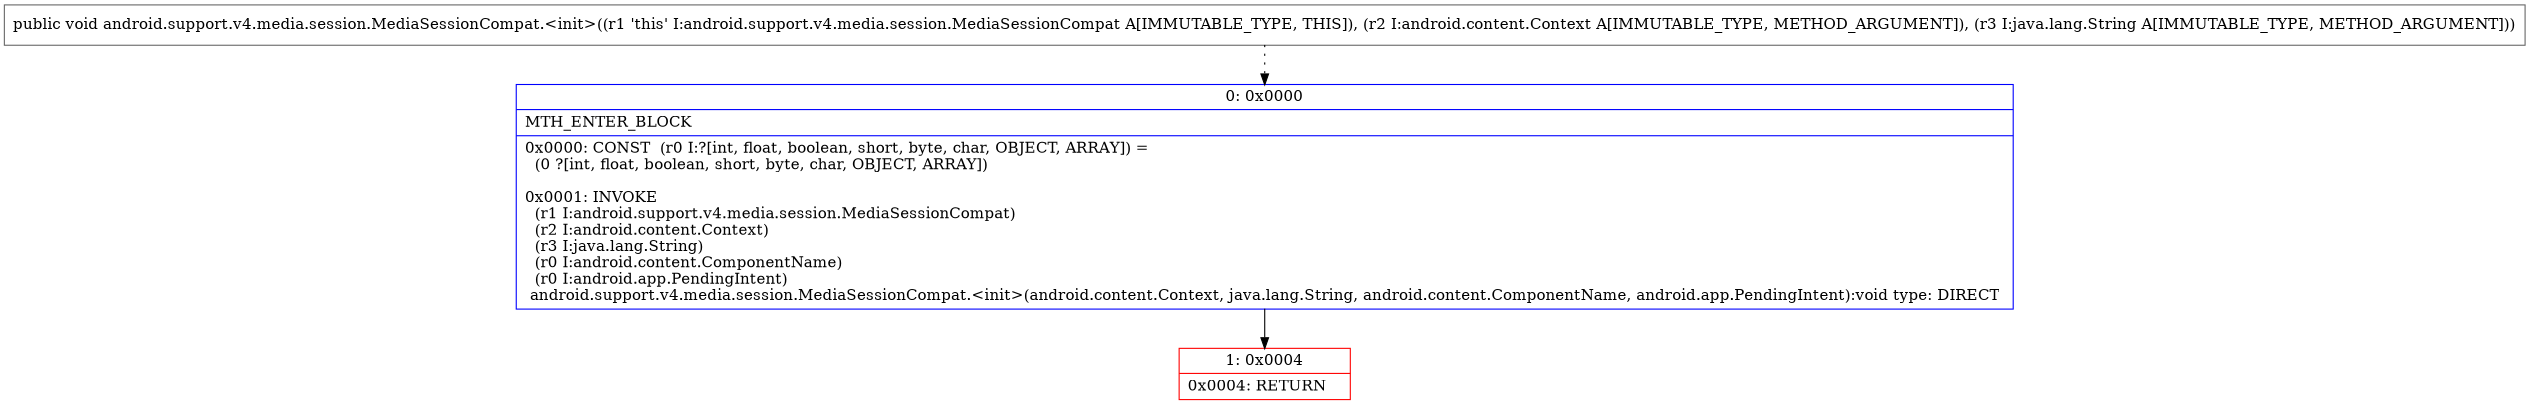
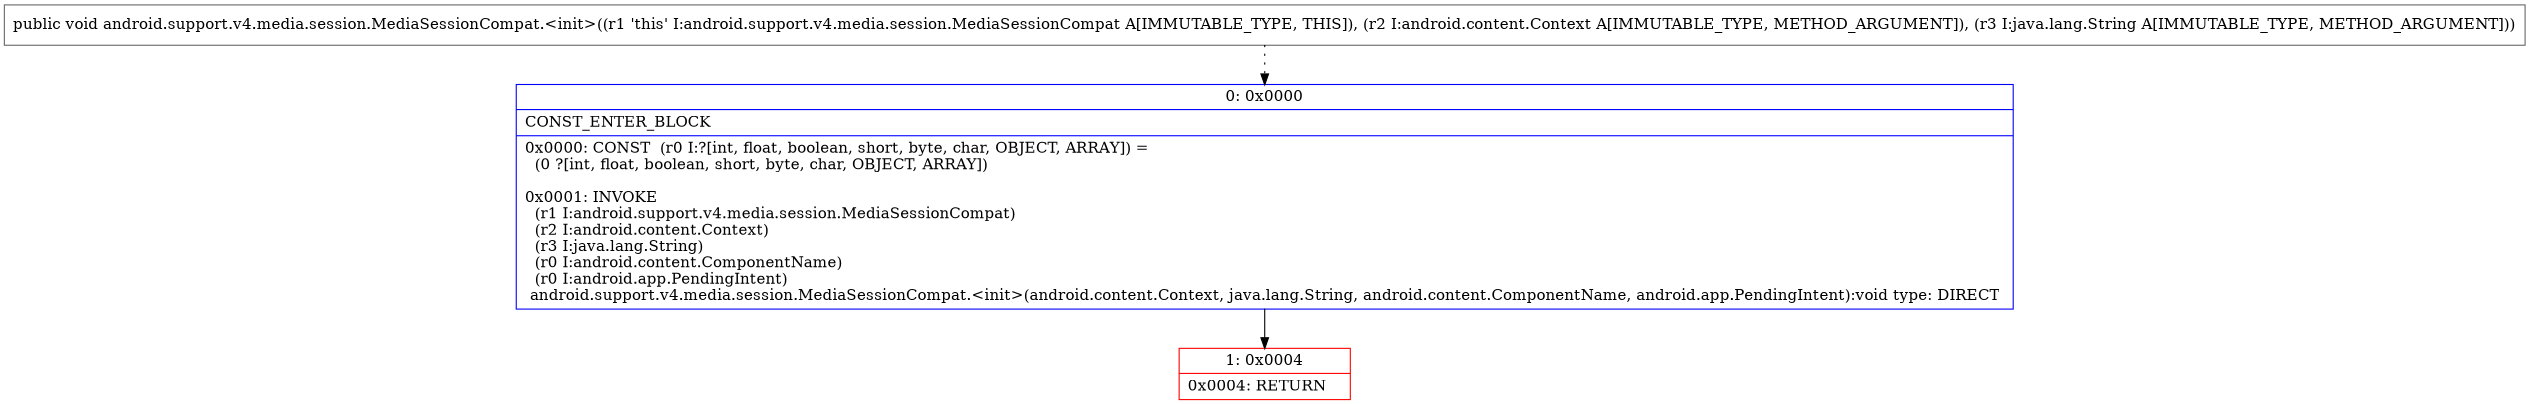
node "0: 0x0000": text "MTH_ENTER_BLOCK" -> "CONST_ENTER_BLOCK"
